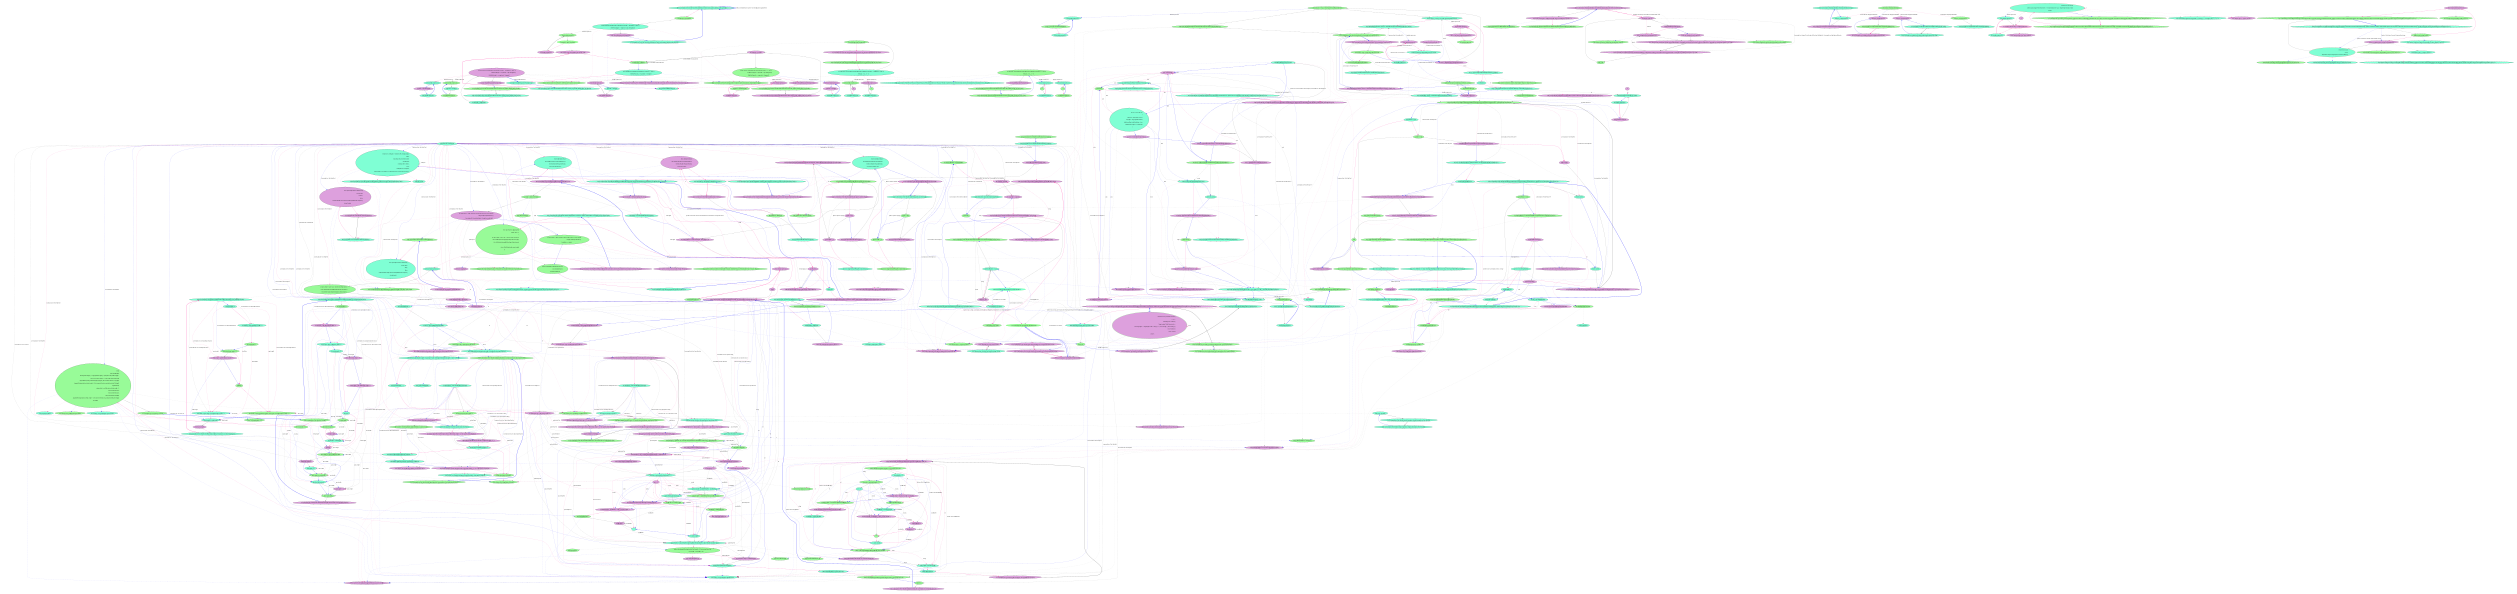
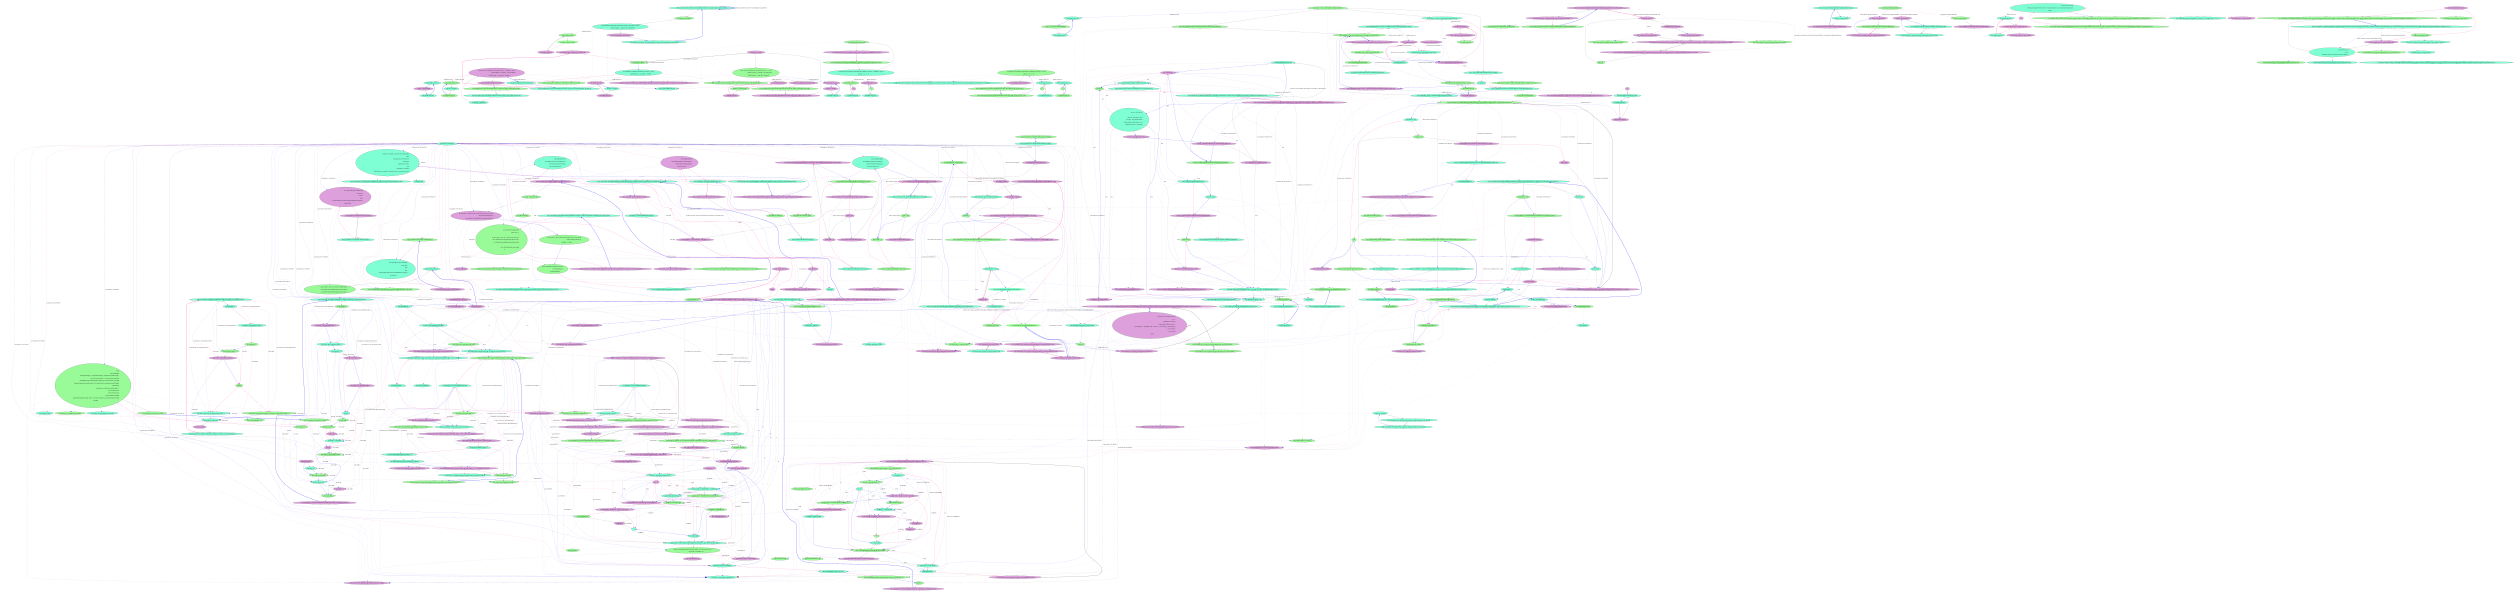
node "Exit CommandLine.HelpOptionAttribute.HelpOptionAttribute()": fillcolor aquamarine -> plum
node "addEnumValuesToHelpText && specification.EnumValues.Any()": fillcolor aquamarine -> plum
